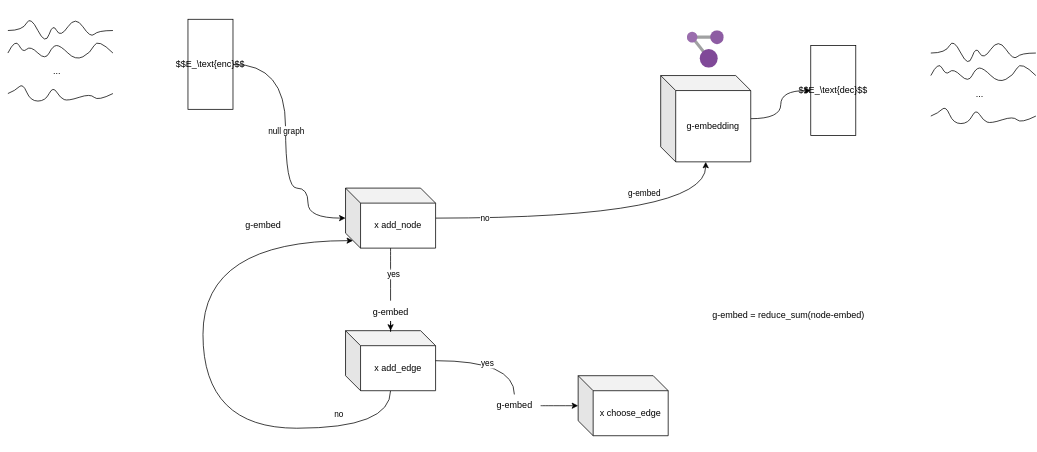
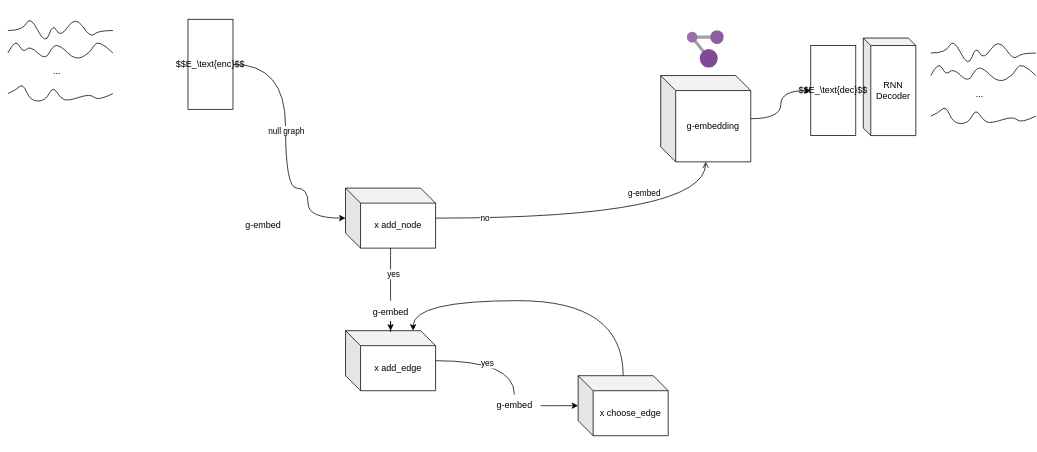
node "RNN Decoder": added
edge "x add_node" -> "g-embedding": arrowhead classic -> open
edge "x add_edge" -> "x add_node": removed, label "no"
edge "x choose_edge" -> "x add_edge": added
node "g-embed = reduce_sum(node-embed)": removed
